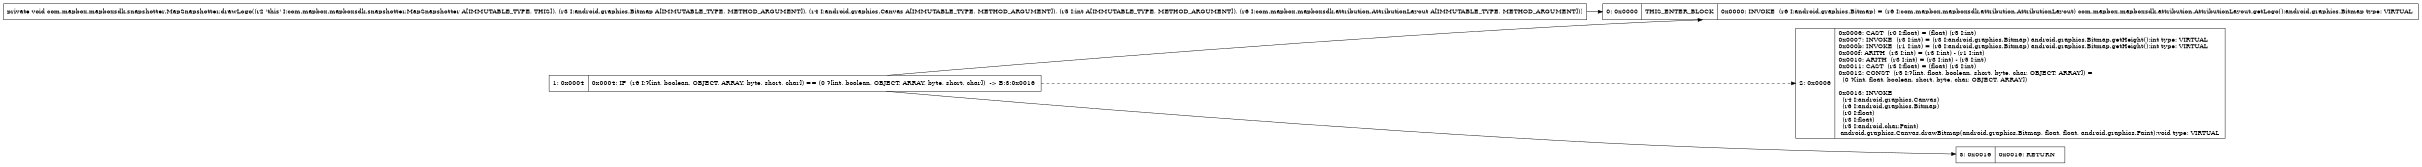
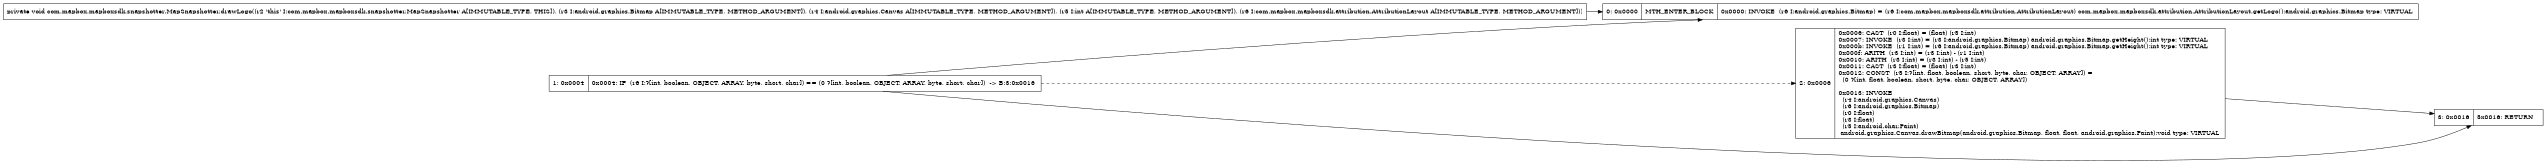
node "0: 0x0000": text "THIS_ENTER_BLOCK" -> "MTH_ENTER_BLOCK"
edge "2: 0x0006" -> "3: 0x0016": added
node "3: 0x0016": text "0x0016: RETURN" -> "5x0016: RETURN"
